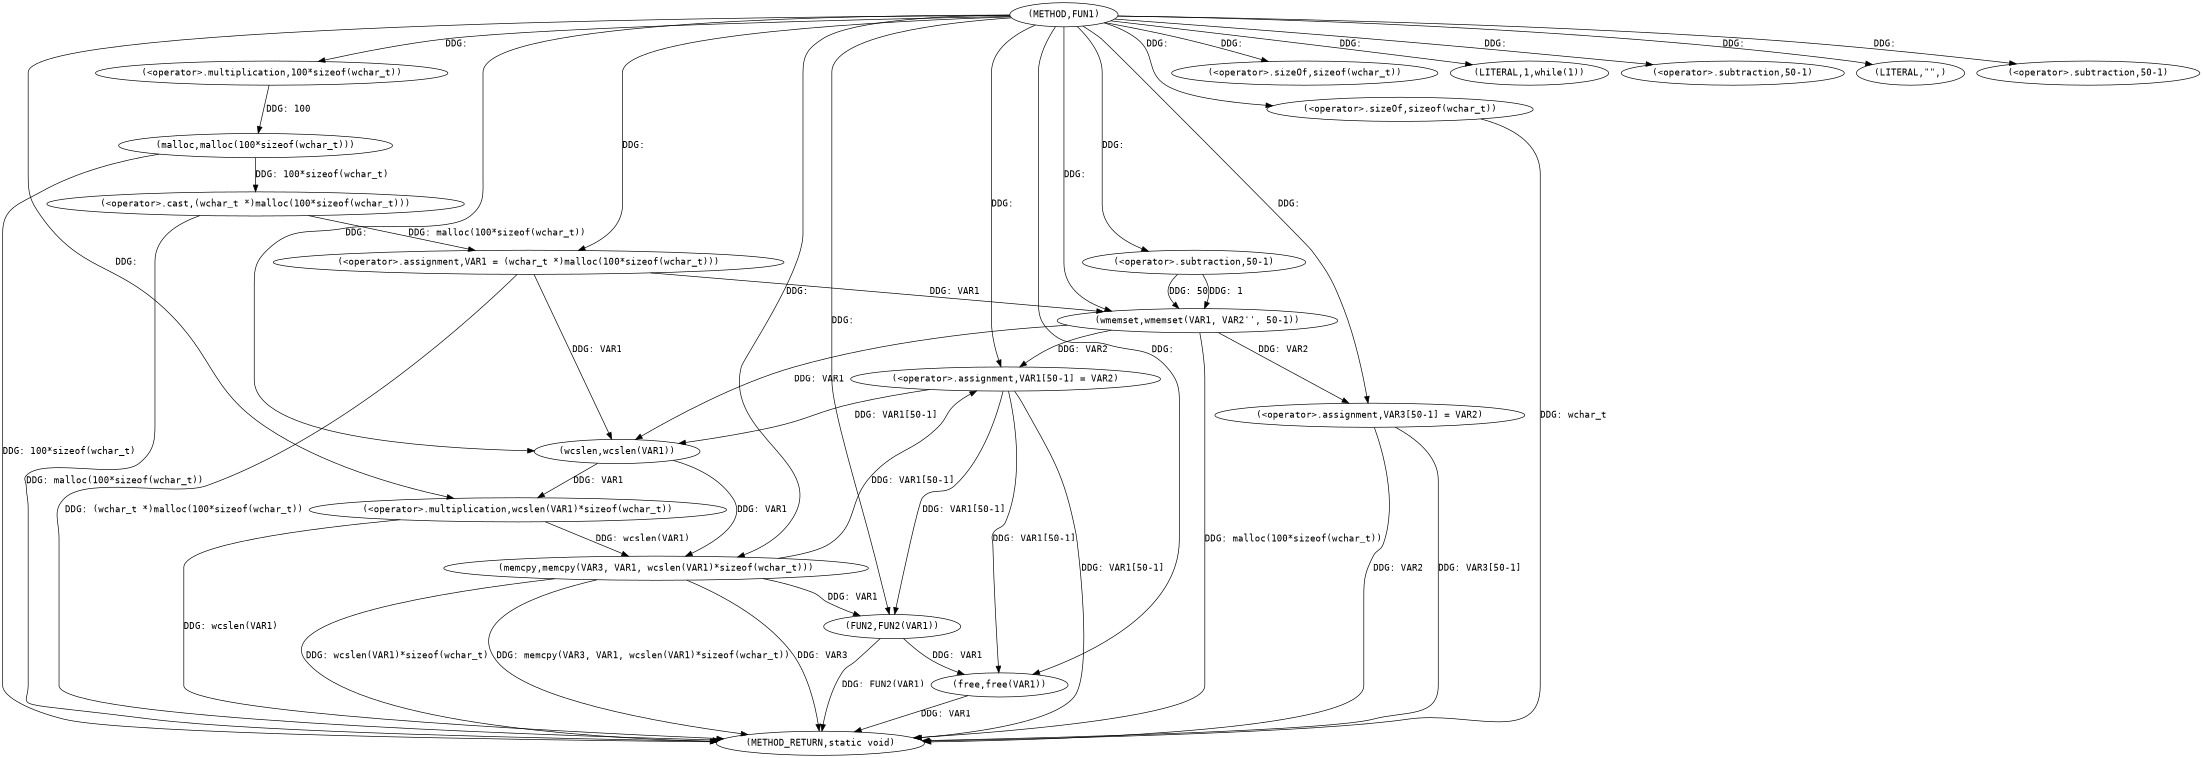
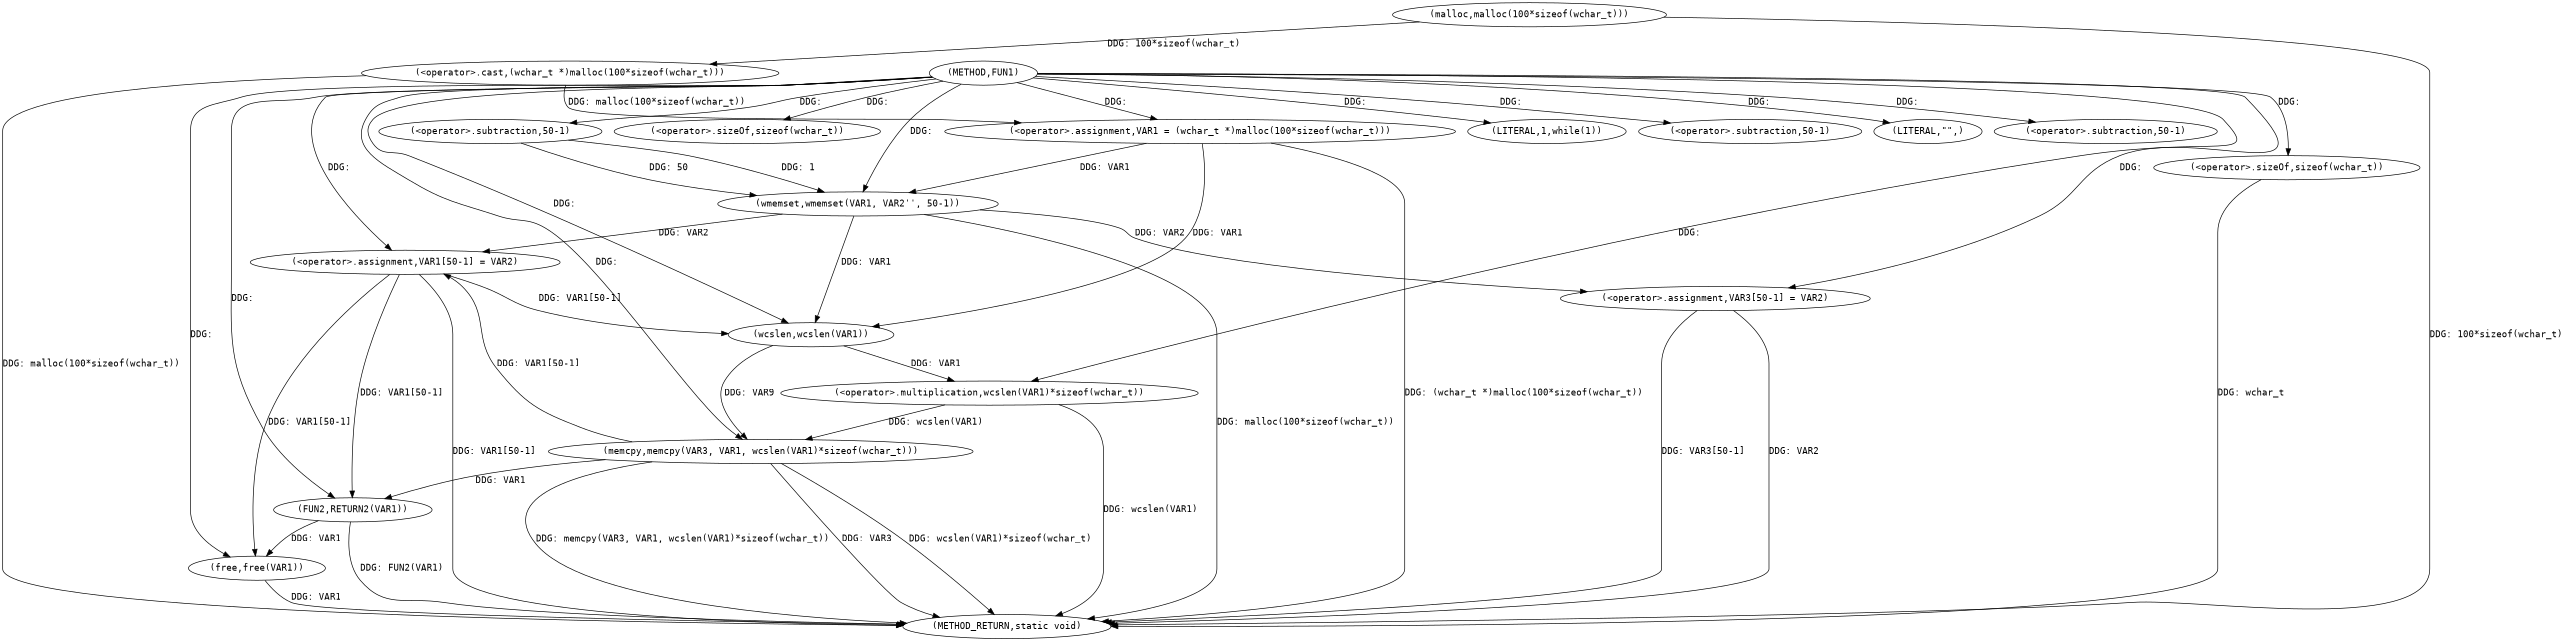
node "(<operator>.multiplication,100*sizeof(wchar_t))": removed
edge "(wcslen,wcslen(VAR1))" -> "(memcpy,memcpy(VAR3, VAR1, wcslen(VAR1)*sizeof(wchar_t)))": label "DDG: VAR1" -> "DDG: VAR9"
node "(FUN2,FUN2(VAR1))": label "(FUN2,FUN2(VAR1))" -> "(FUN2,RETURN2(VAR1))"
